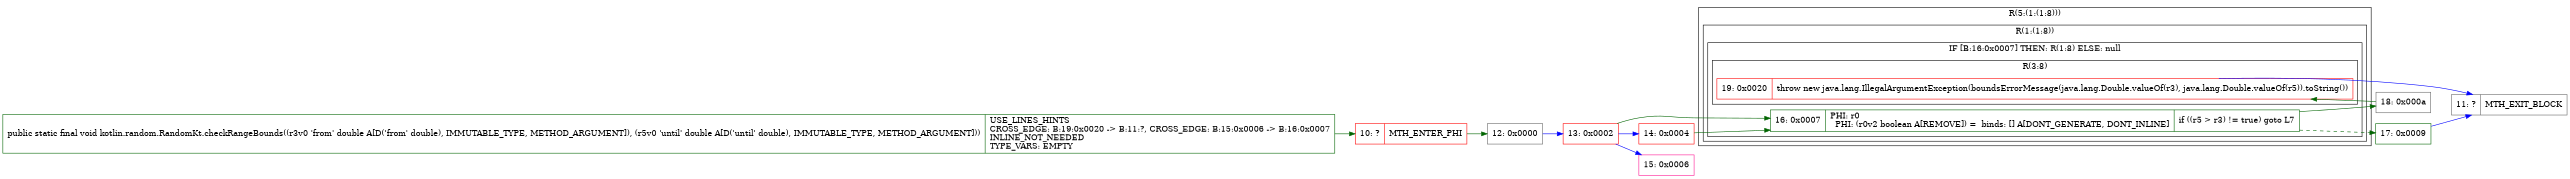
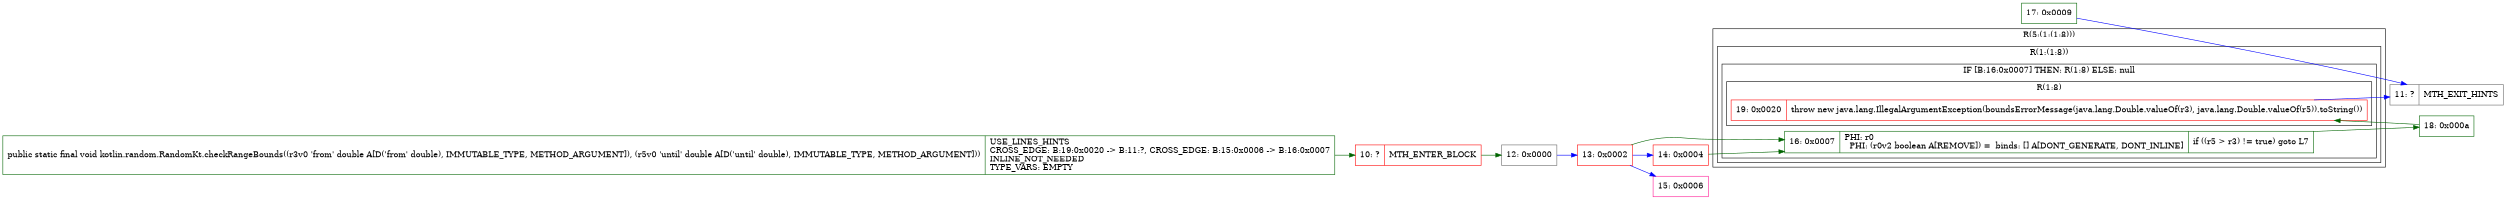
cluster "R(3:8)": label "R(3:8)" -> "R(1:8)"
node "18: 0x000a": color gray40 -> darkgreen
node "11: ?": text "MTH_EXIT_BLOCK" -> "MTH_EXIT_HINTS"
edge "16: 0x0007" -> "17: 0x0009": removed
node "10: ?": text "MTH_ENTER_PHI" -> "MTH_ENTER_BLOCK"
